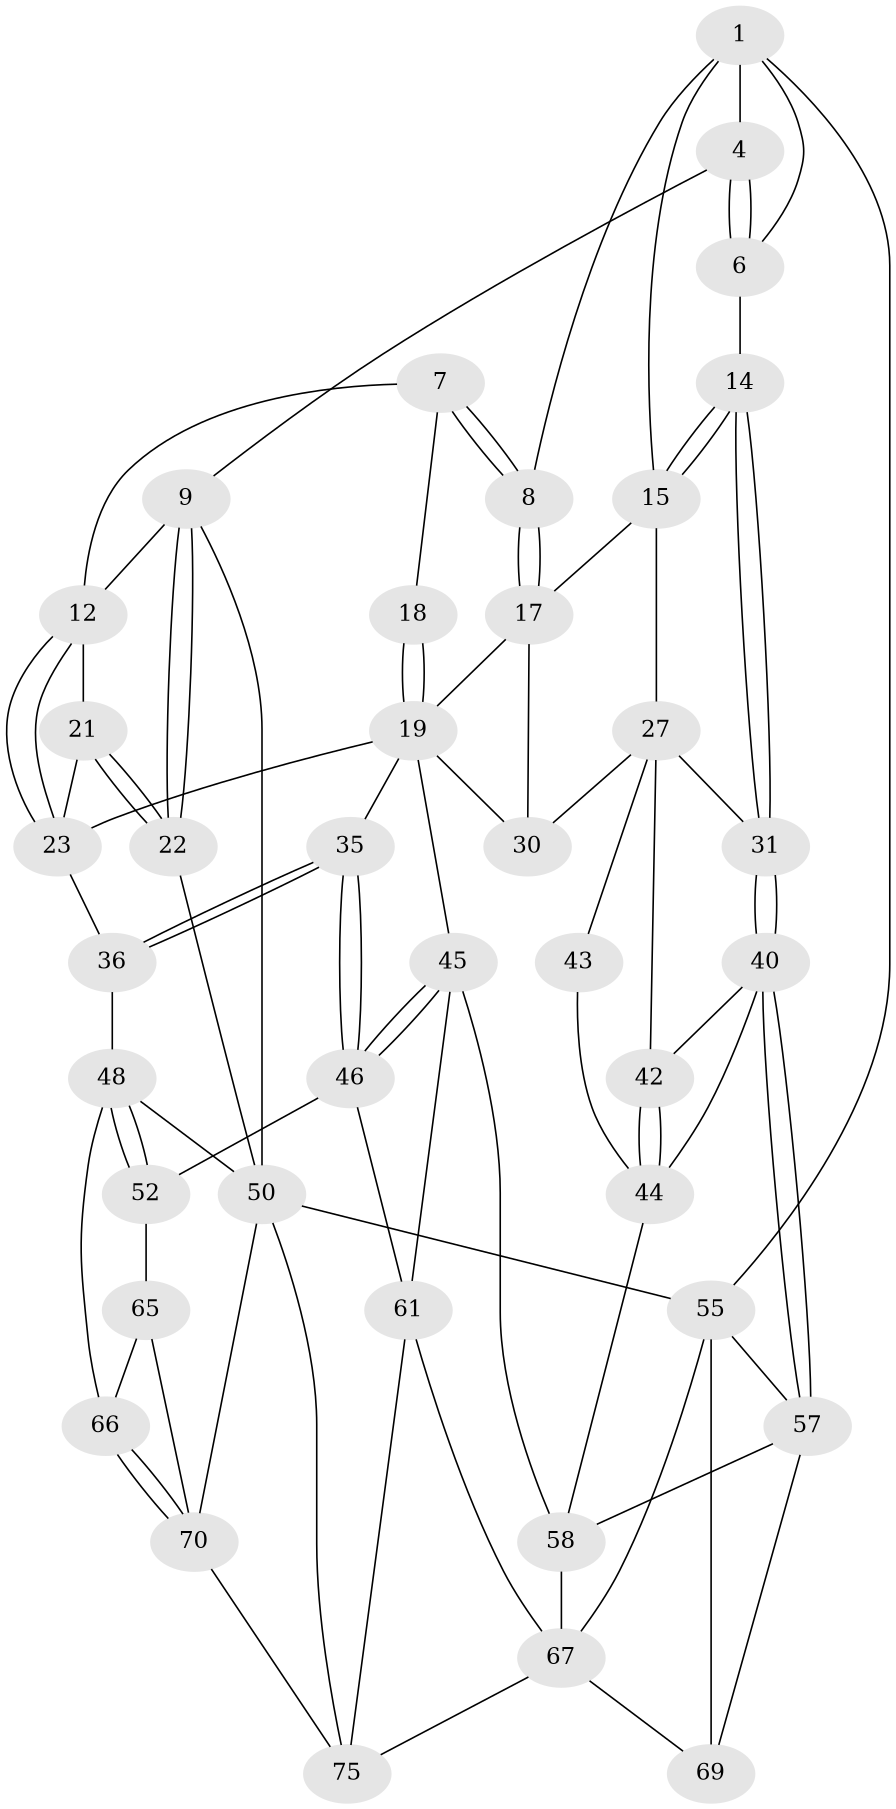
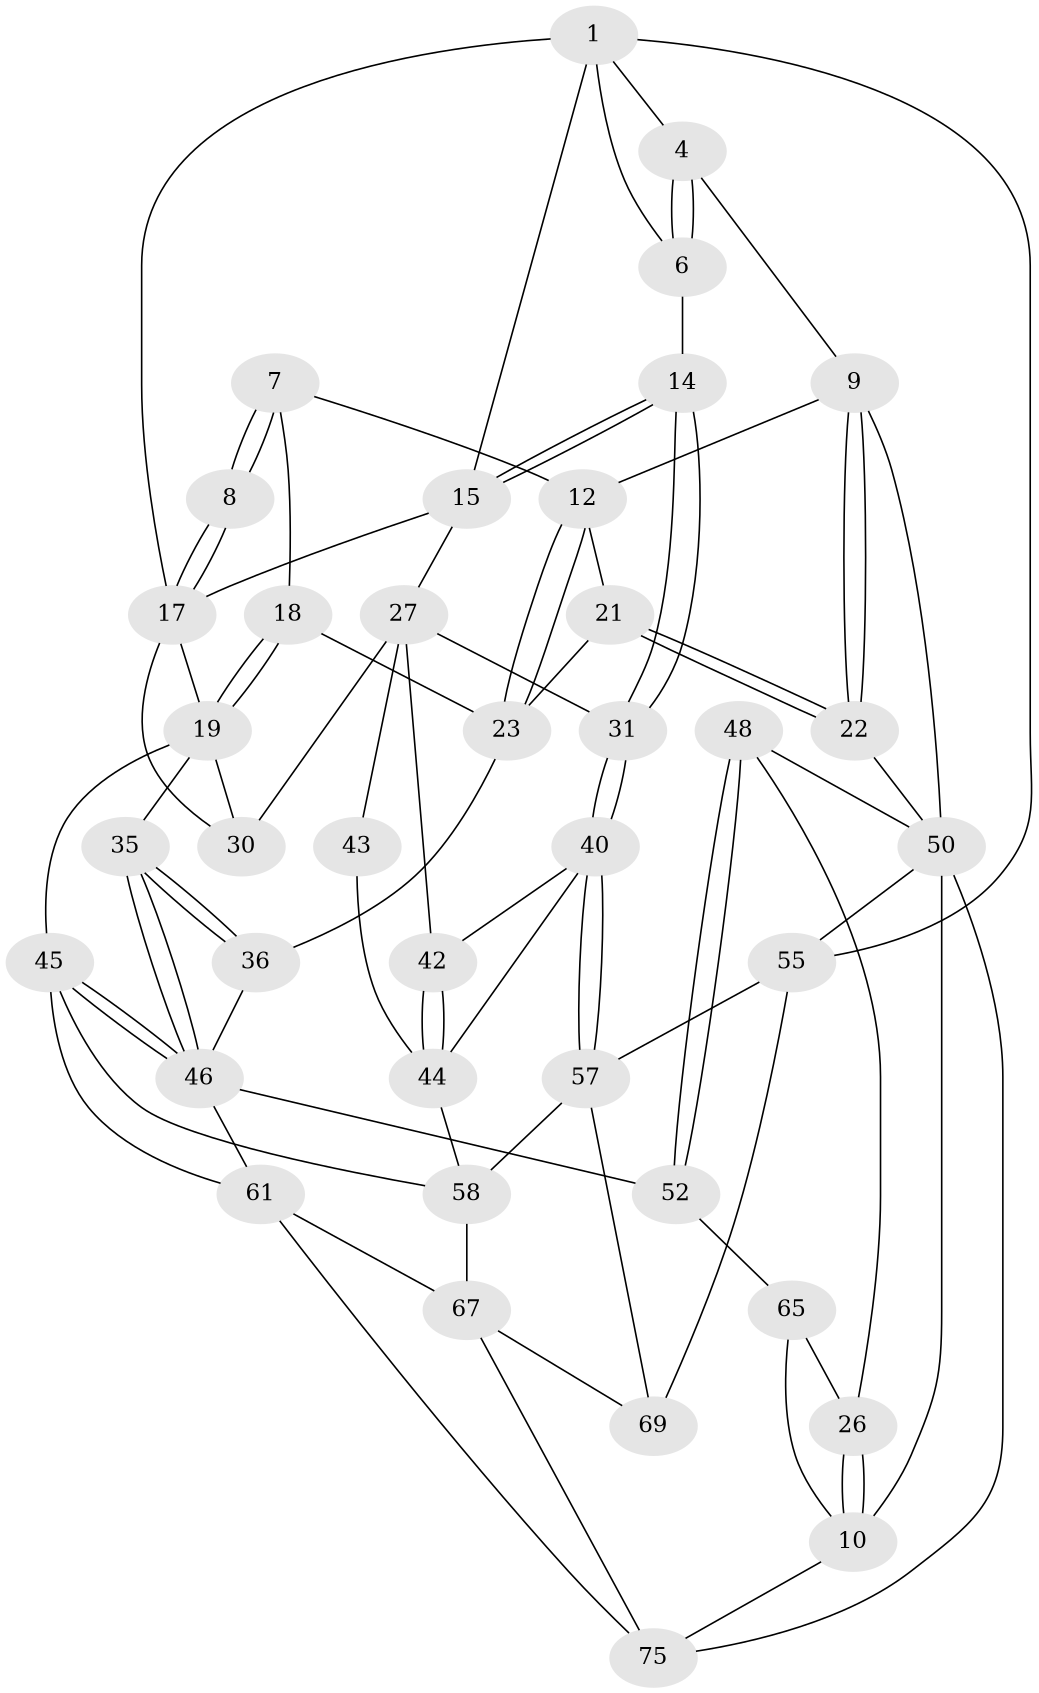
edge "1" -- "8": now "1" -- "17"
edge "19" -- "23": now "18" -- "23"
edge "36" -- "48": now "36" -- "46"
node "66": label "66" -> "26"
edge "55" -- "67": removed
node "70": label "70" -> "10"
